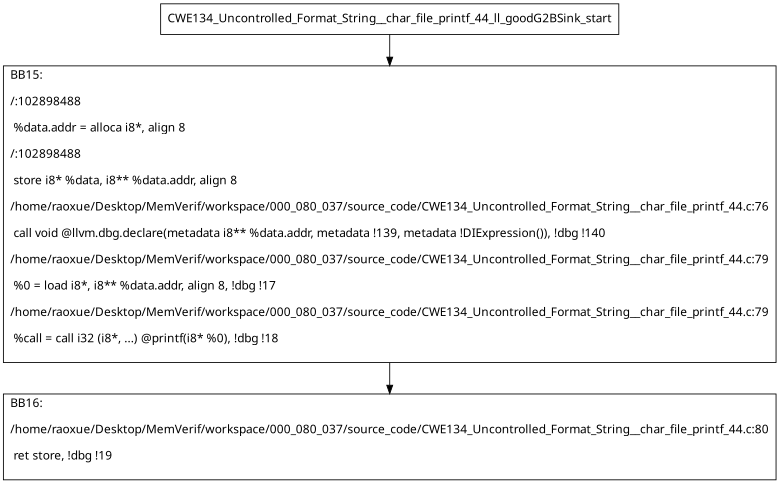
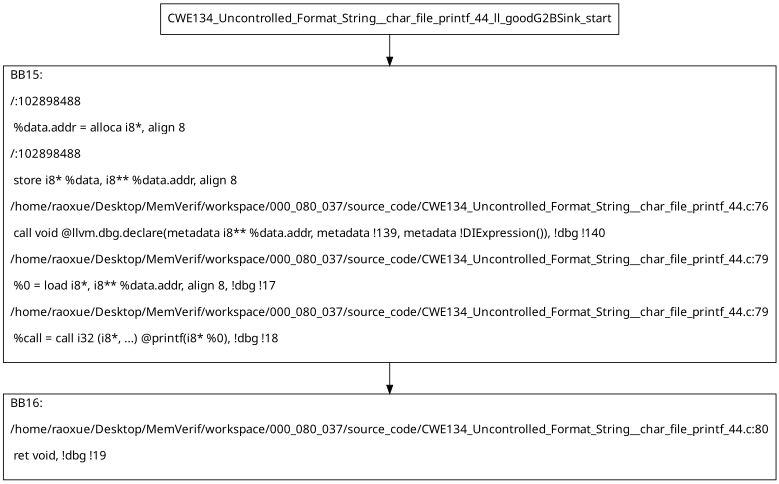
node "BB16:": text "ret store, !dbg !19" -> "ret void, !dbg !19"
